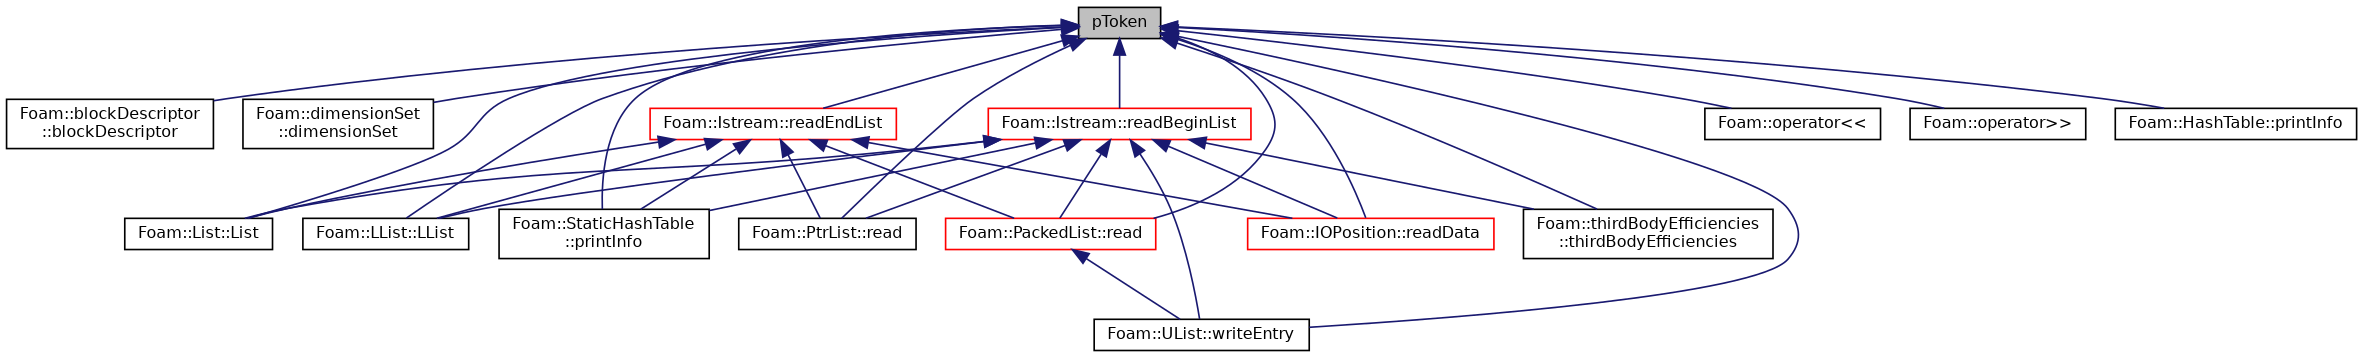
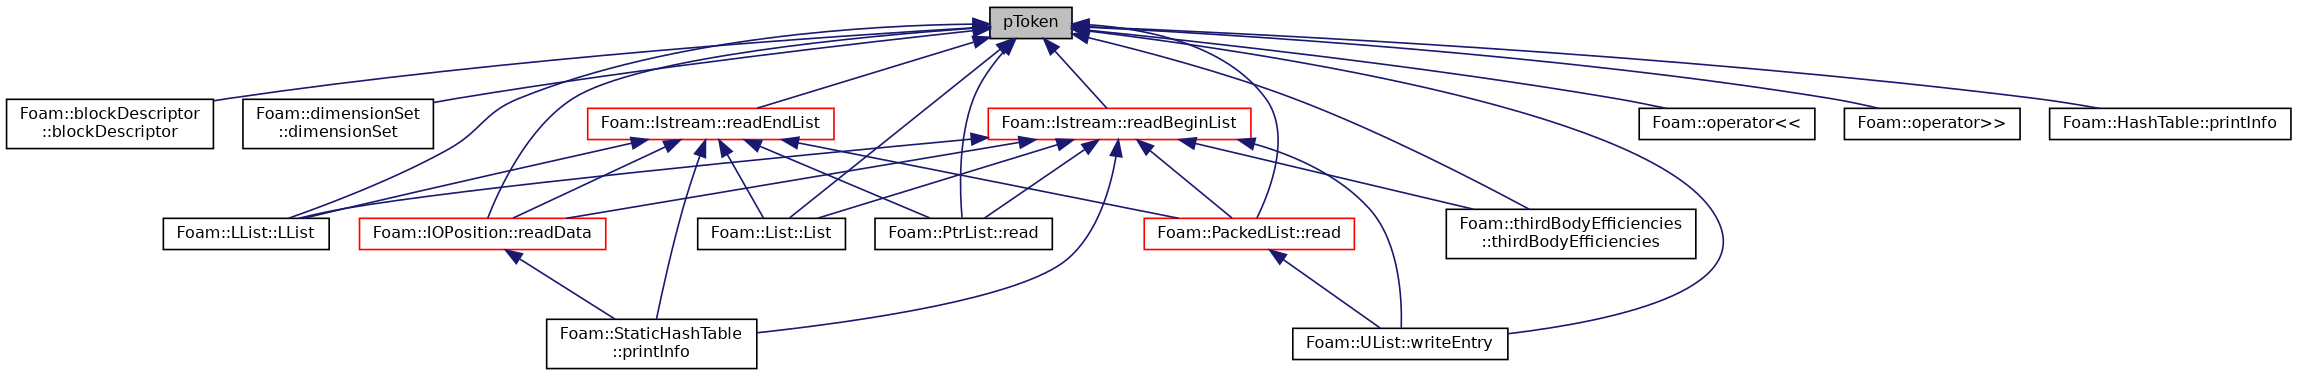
edge "Foam::StaticHashTable ::printInfo" -> "pToken": now "Foam::StaticHashTable ::printInfo" -> "Foam::IOPosition::readData"
